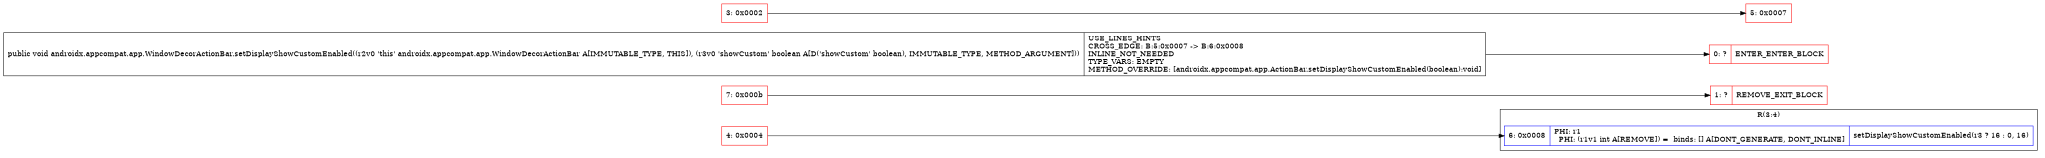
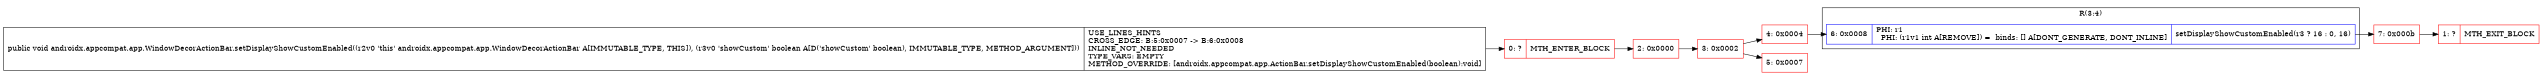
edge "6: 0x0008" -> "7: 0x000b": added
edge "3: 0x0002" -> "4: 0x0004": added
node "2: 0x0000": added
node "0: ?": text "ENTER_ENTER_BLOCK" -> "MTH_ENTER_BLOCK"
node "1: ?": text "REMOVE_EXIT_BLOCK" -> "MTH_EXIT_BLOCK"
